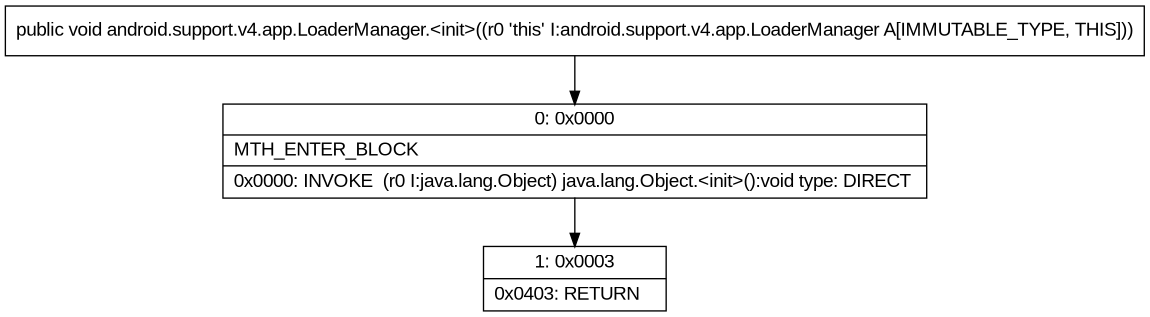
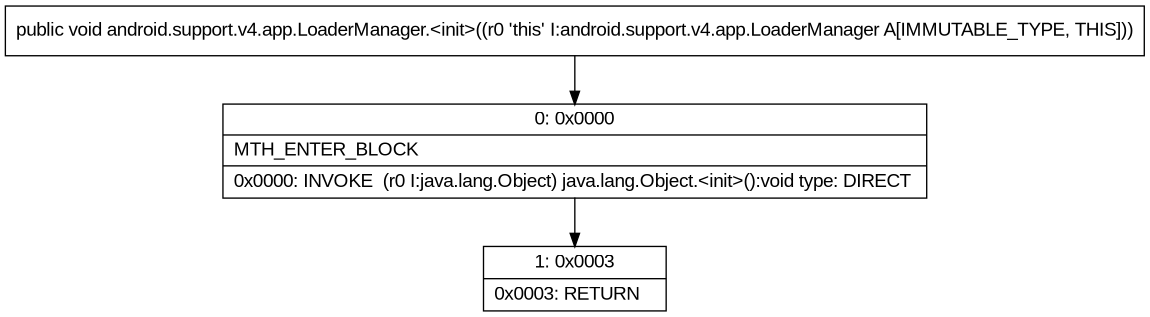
node "1: 0x0003": text "0x0403: RETURN" -> "0x0003: RETURN"
